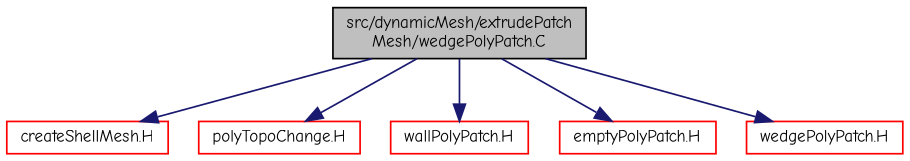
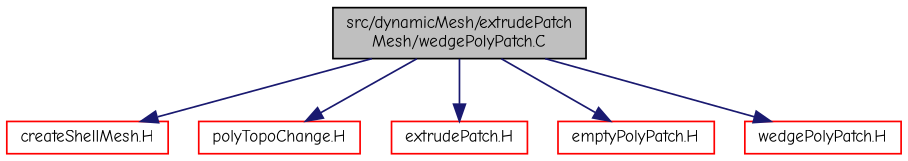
node "wallPolyPatch.H": label "wallPolyPatch.H" -> "extrudePatch.H"
